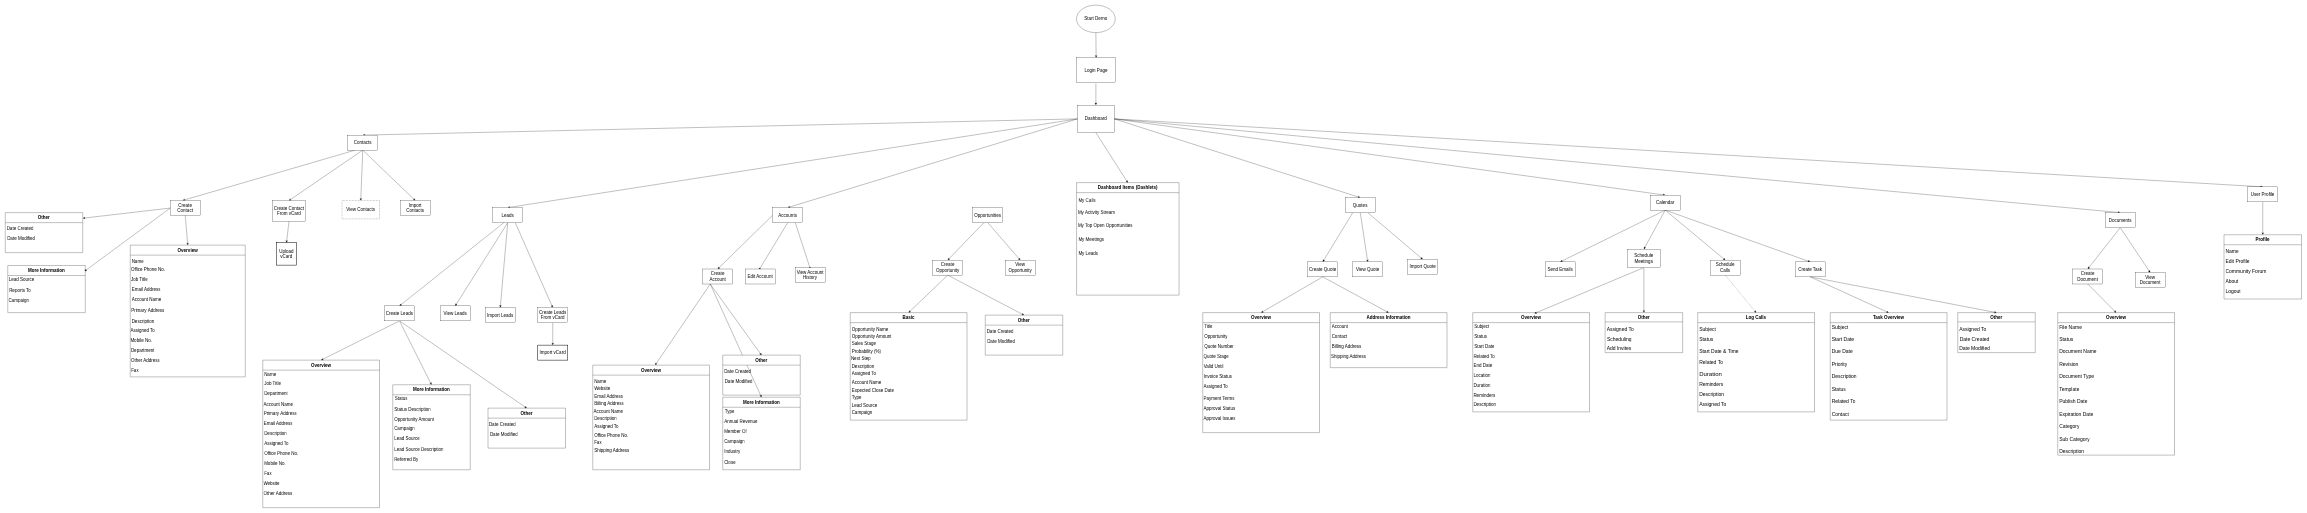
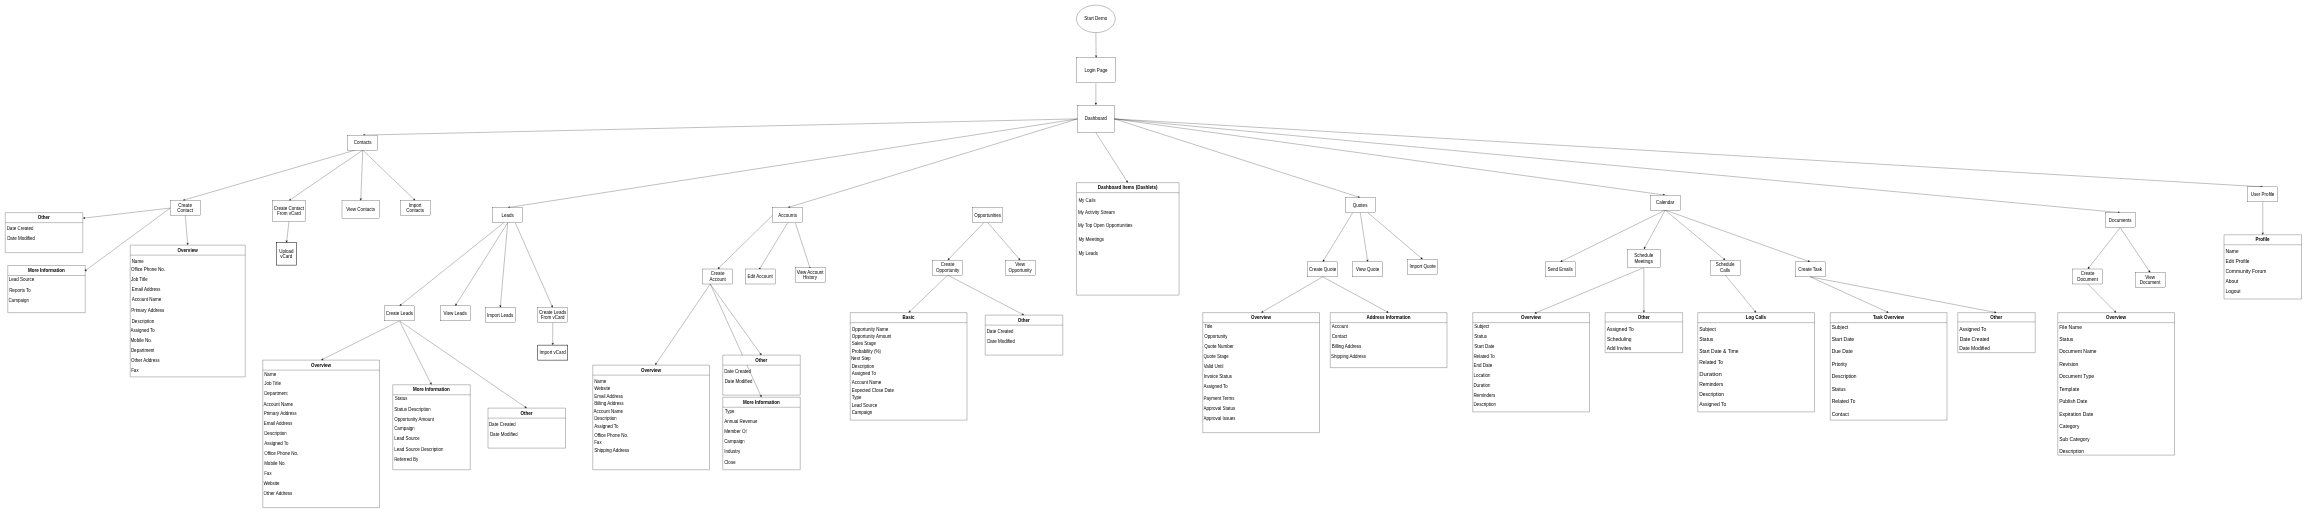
node "View Contacts": style dashed -> solid
edge "Schedule Calls" -> "Log Calls": style dashed -> solid
